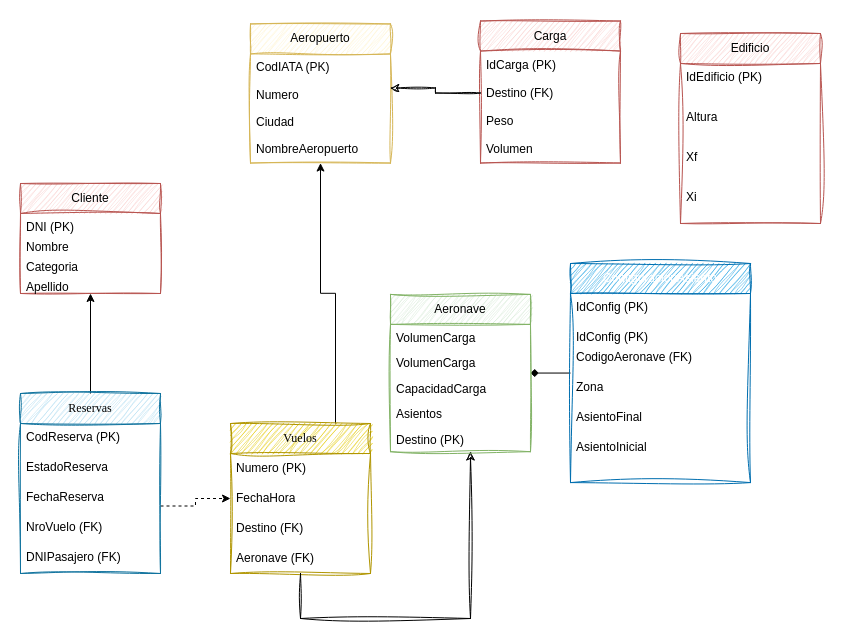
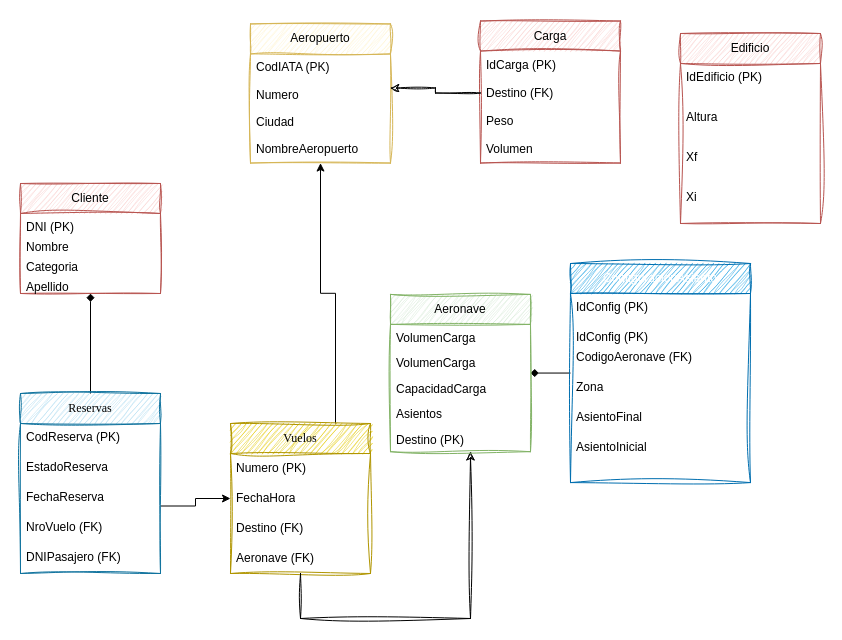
edge "Reservas" -> "Apellido": arrowhead classic -> diamond
edge "FechaReserva" -> "FechaHora": style dashed -> solid
